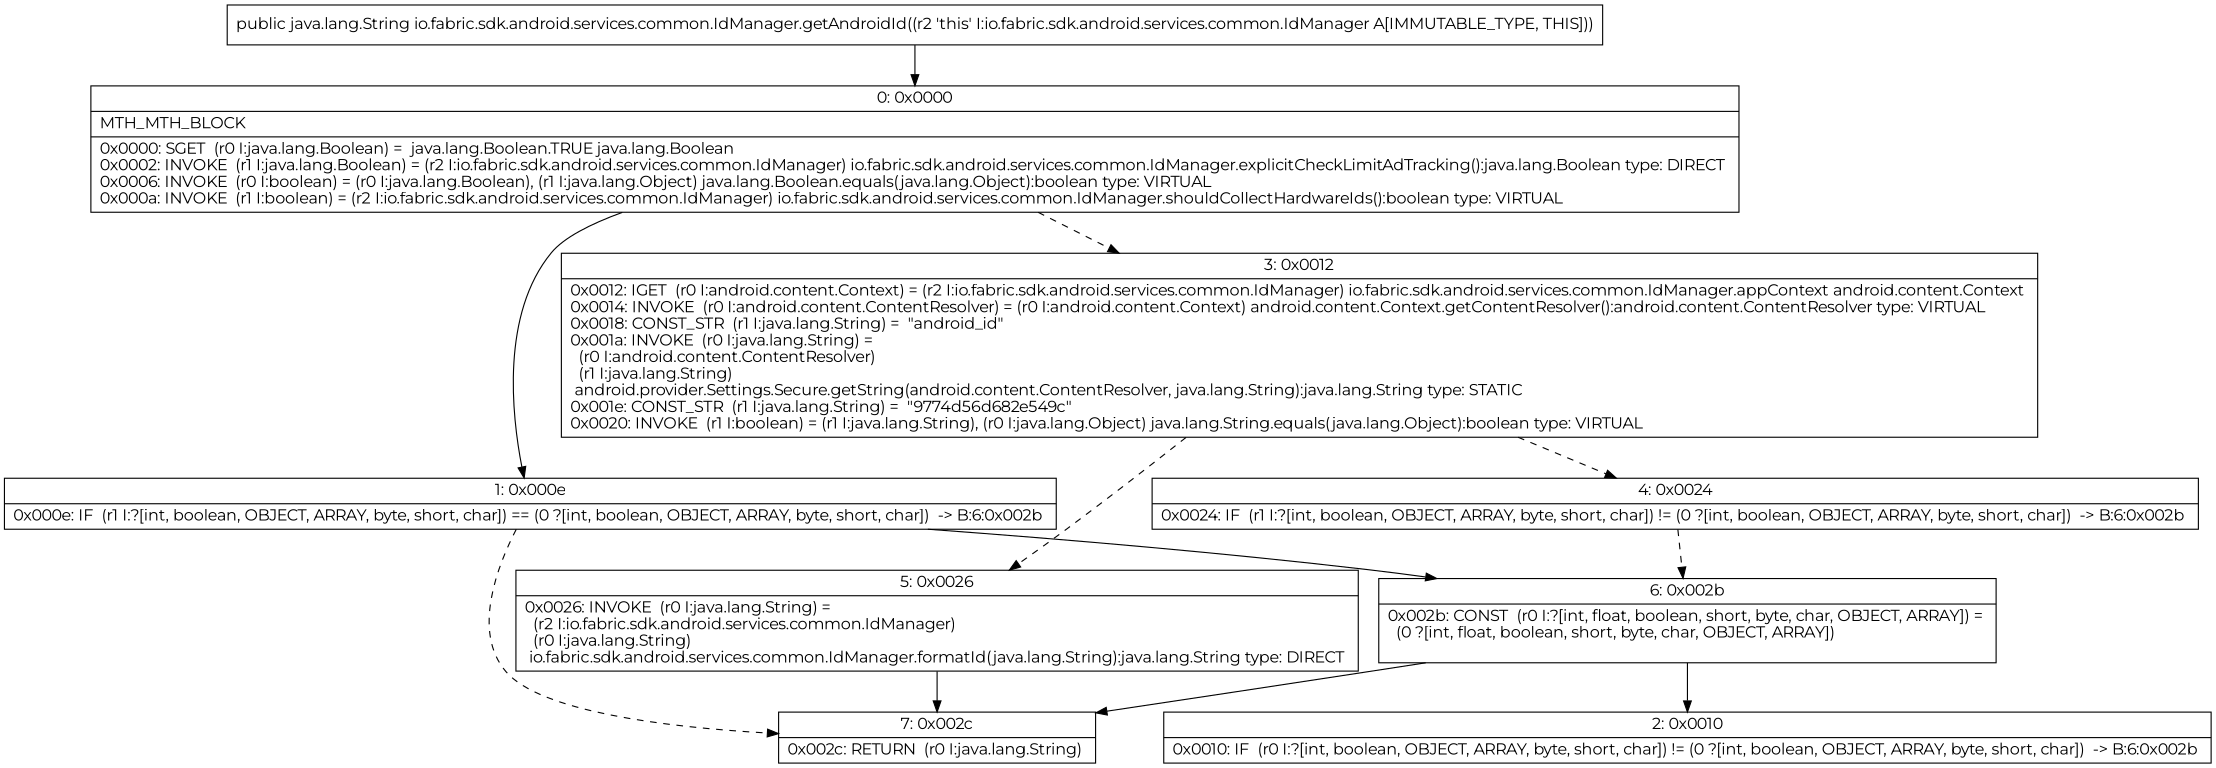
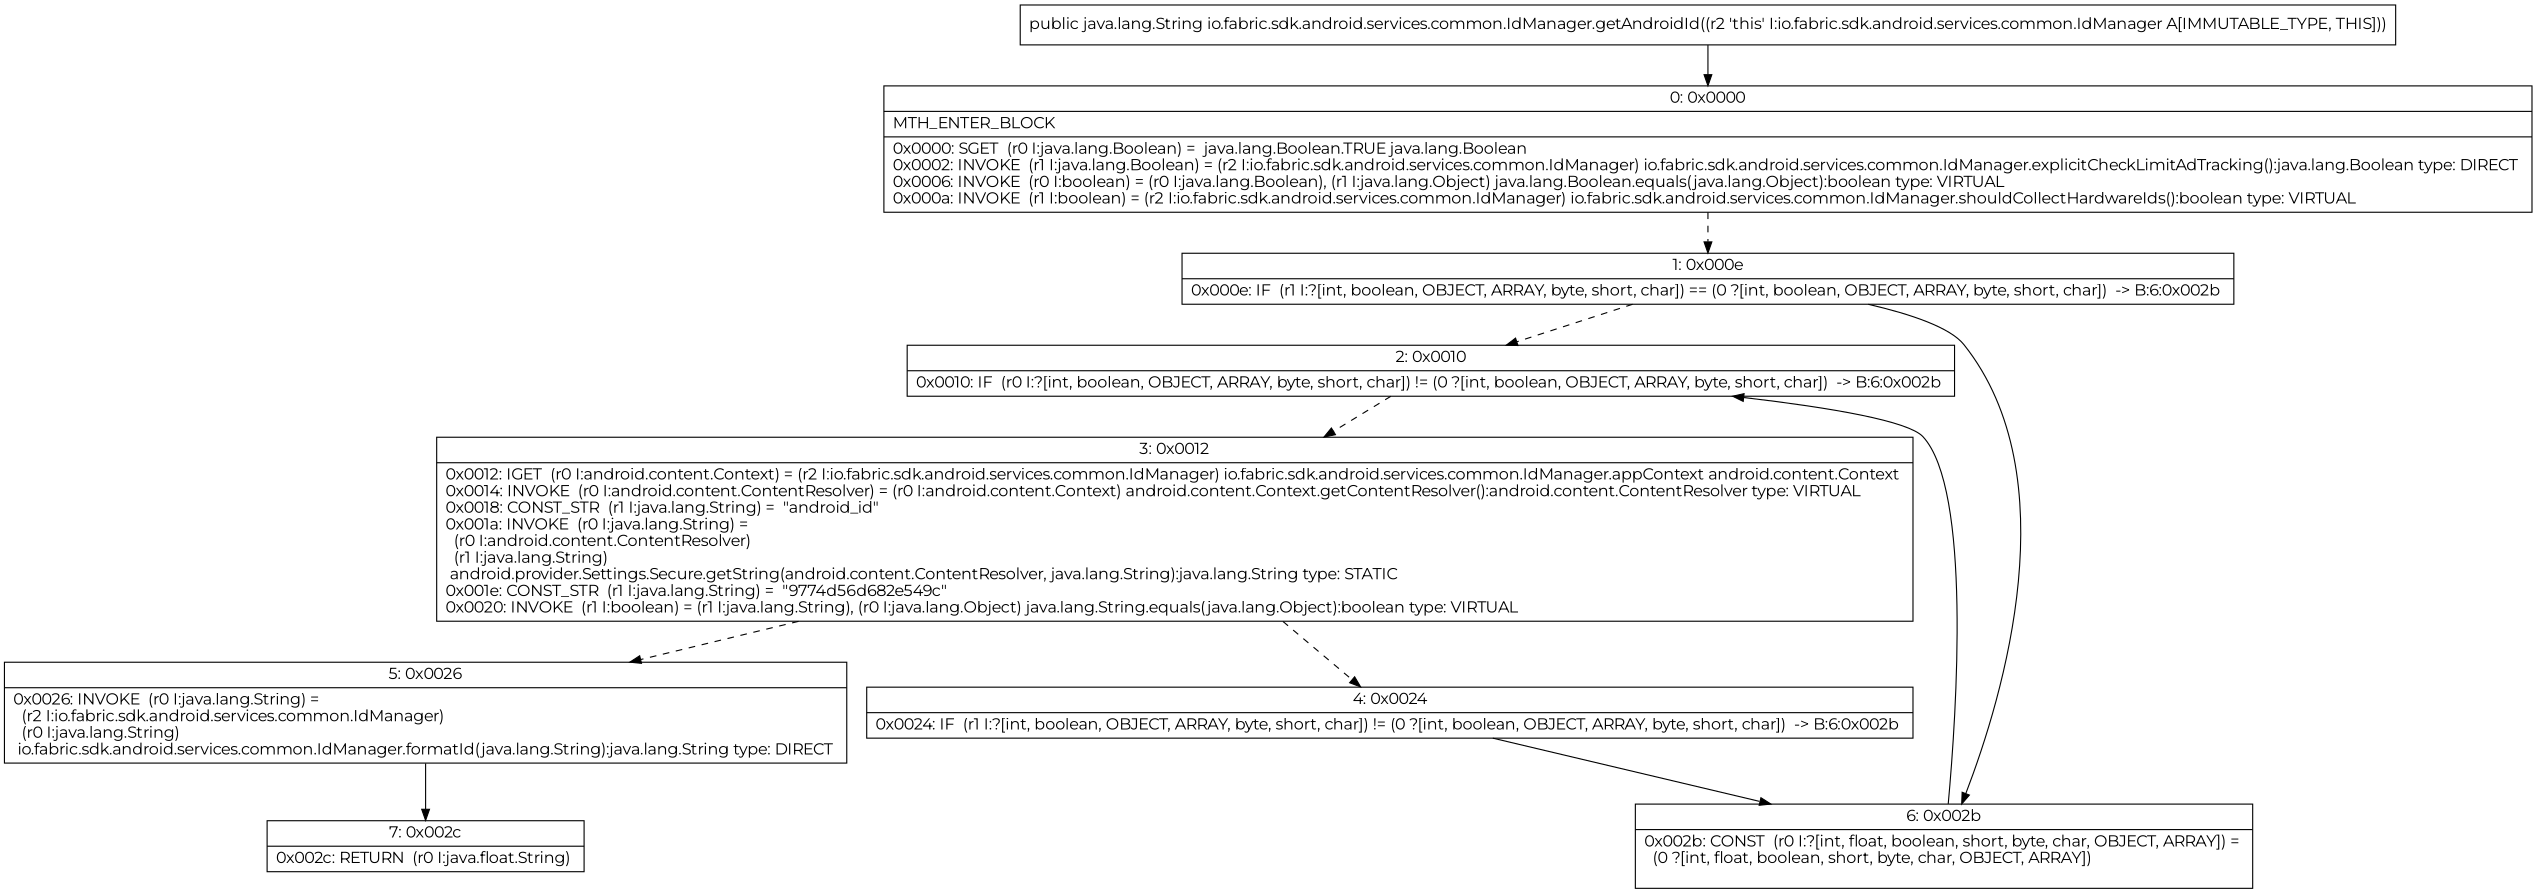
node "0: 0x0000": text "MTH_MTH_BLOCK" -> "MTH_ENTER_BLOCK"
edge "0: 0x0000" -> "3: 0x0012": now "2: 0x0010" -> "3: 0x0012"
edge "0: 0x0000" -> "1: 0x000e": style solid -> dashed
edge "4: 0x0024" -> "6: 0x002b": style dashed -> solid
edge "6: 0x002b" -> "7: 0x002c": removed
edge "1: 0x000e" -> "7: 0x002c": now "1: 0x000e" -> "2: 0x0010"
node "7: 0x002c": text "0x002c: RETURN  (r0 I:java.lang.String)" -> "0x002c: RETURN  (r0 I:java.float.String)"
